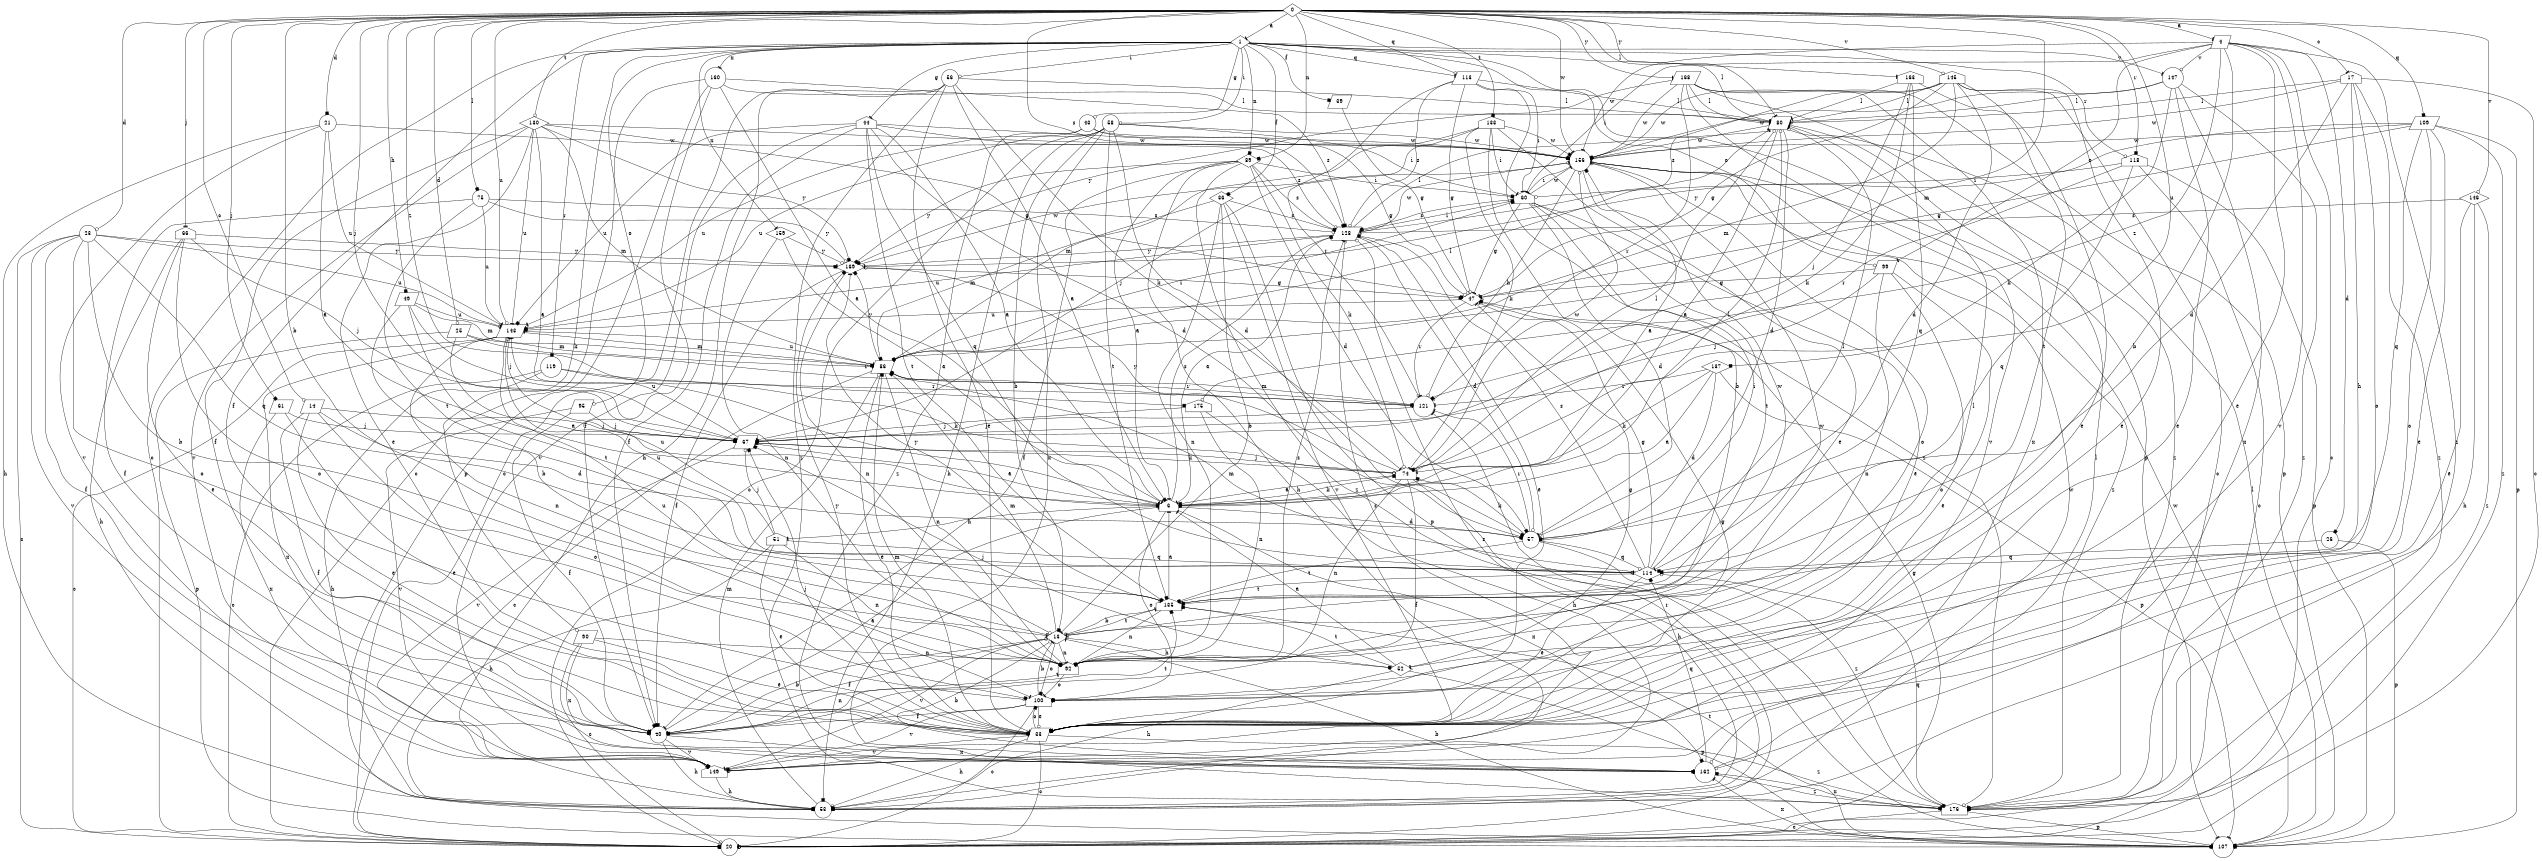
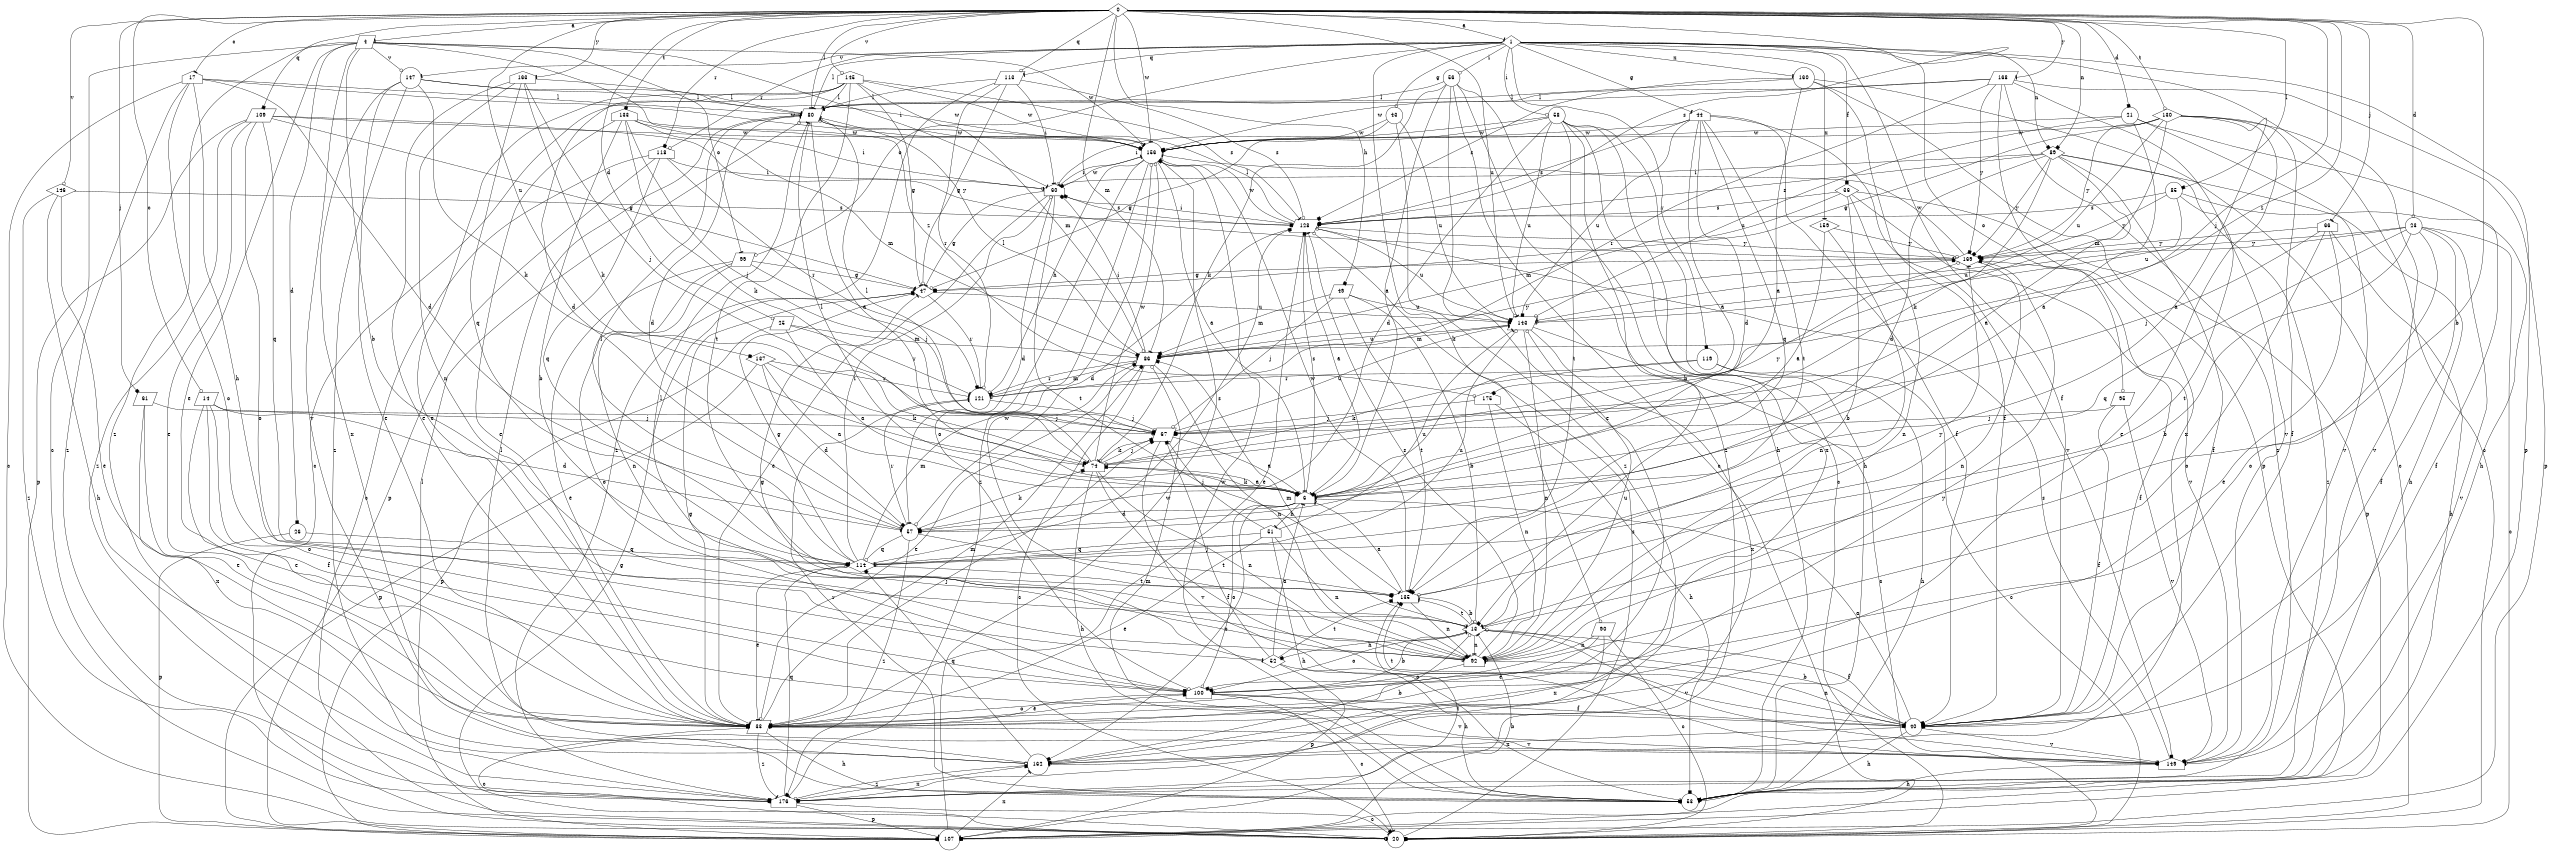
node "39": removed
node "75": label "75" -> "85"
edge "163" -> "92": added, label "n"
